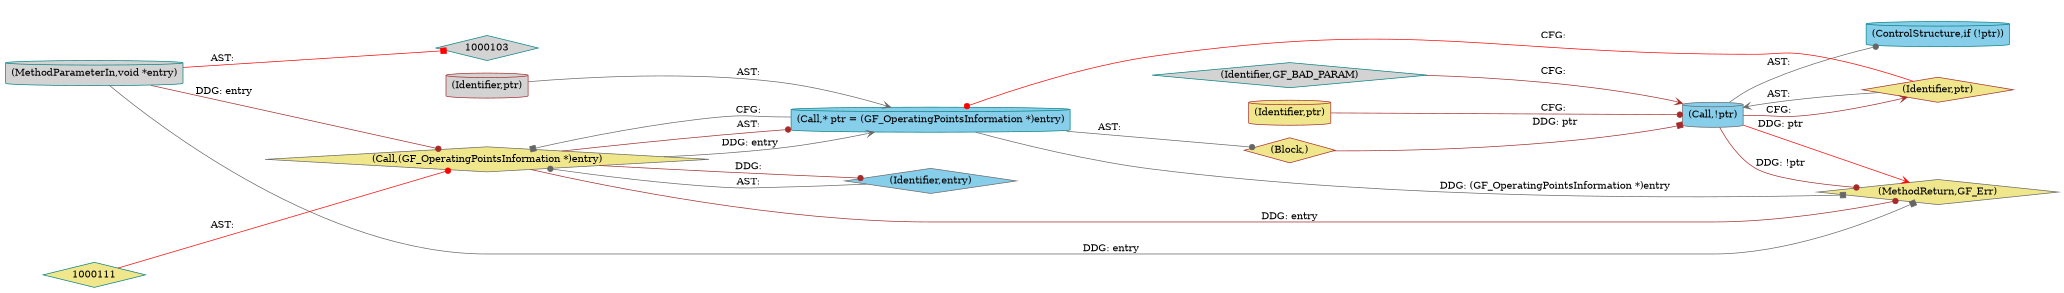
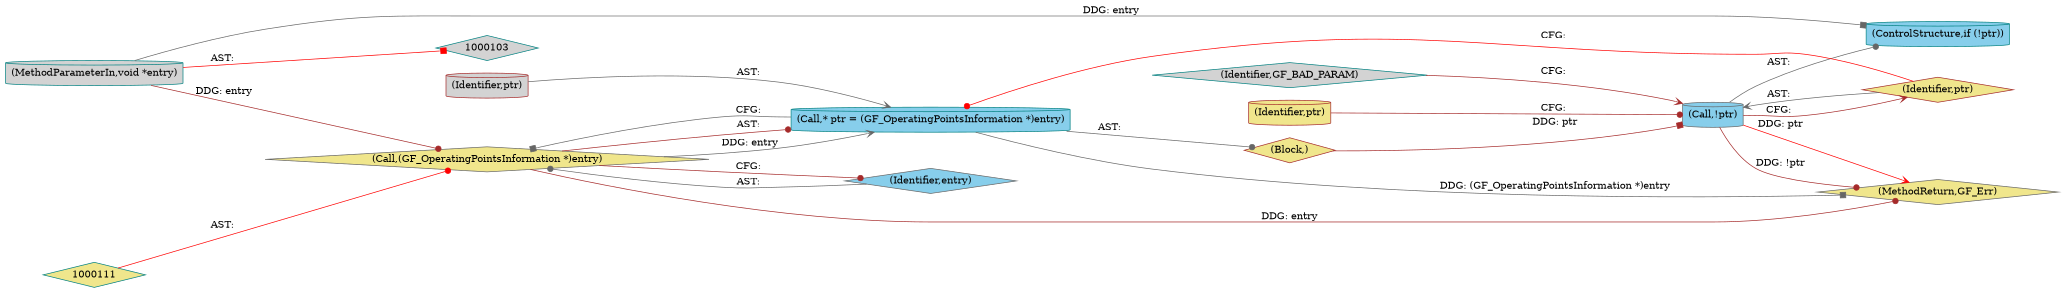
edge "(Call,(GF_OperatingPointsInformation *)entry)" -> "(Identifier,entry)": label "DDG: " -> "CFG: "
edge "(MethodParameterIn,void *entry)" -> "(MethodReturn,GF_Err)": now "(MethodParameterIn,void *entry)" -> "(ControlStructure,if (!ptr))"
